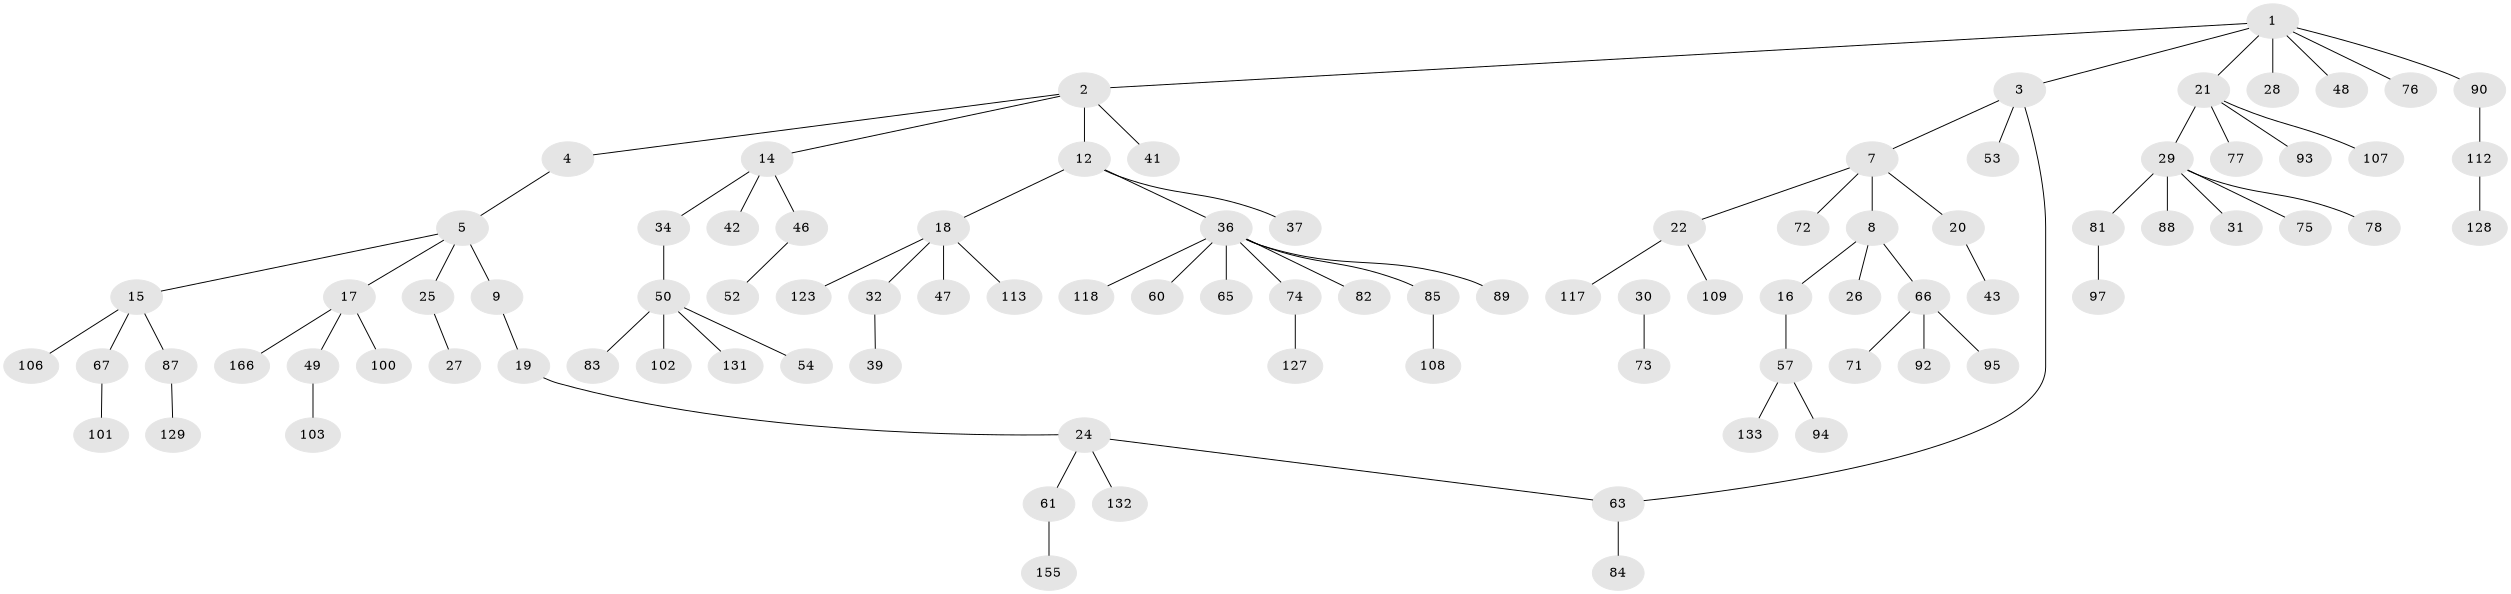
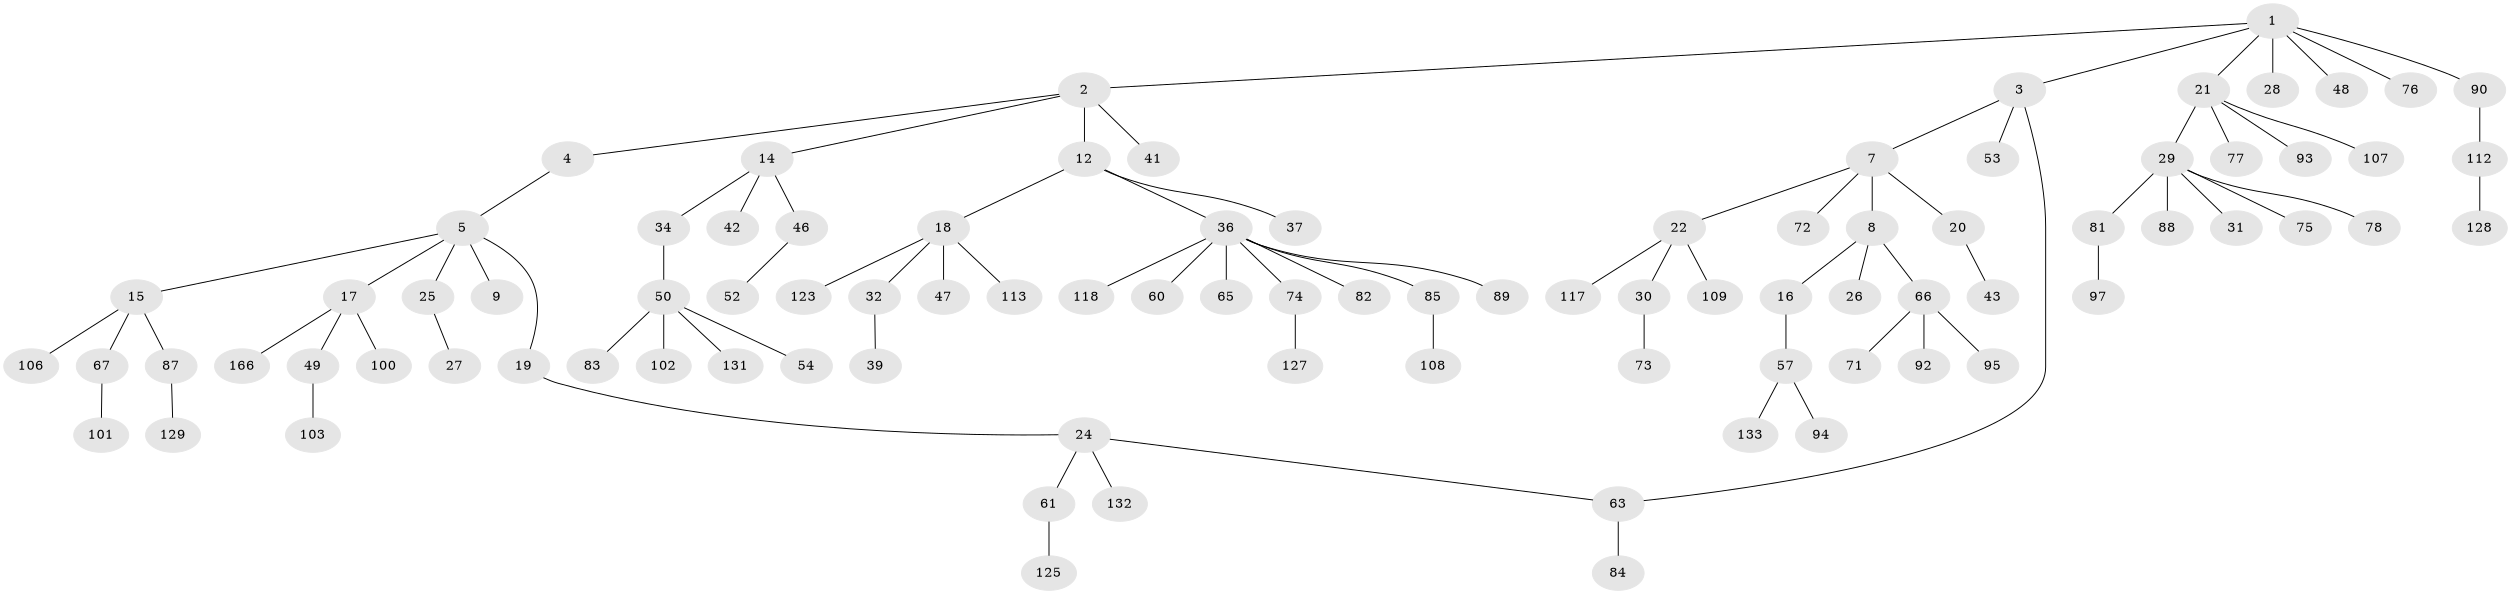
edge "22" -- "30": added
edge "9" -- "19": now "5" -- "19"
node "155": label "155" -> "125"
